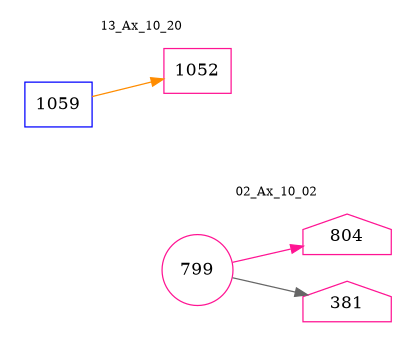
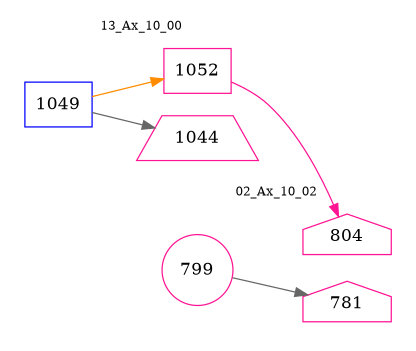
cluster "13_Ax_10_20": label "13_Ax_10_20" -> "13_Ax_10_00"
node "1059": label "1059" -> "1049"
node "1044": added
edge "799" -> "804": now "1052" -> "804"
node "381": label "381" -> "781"
